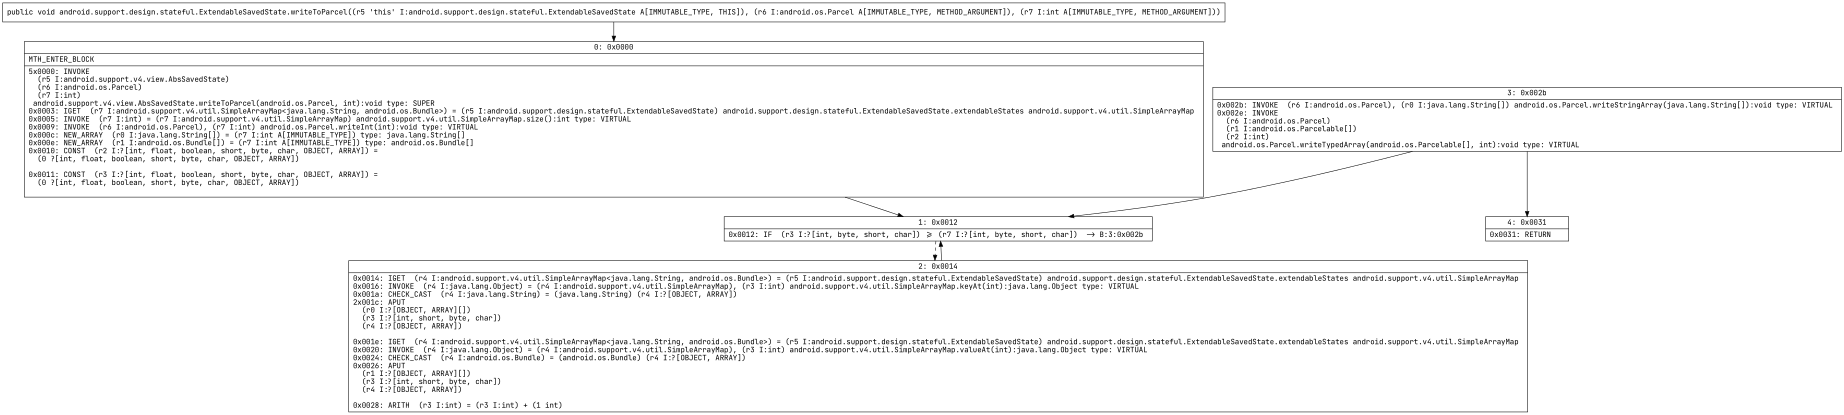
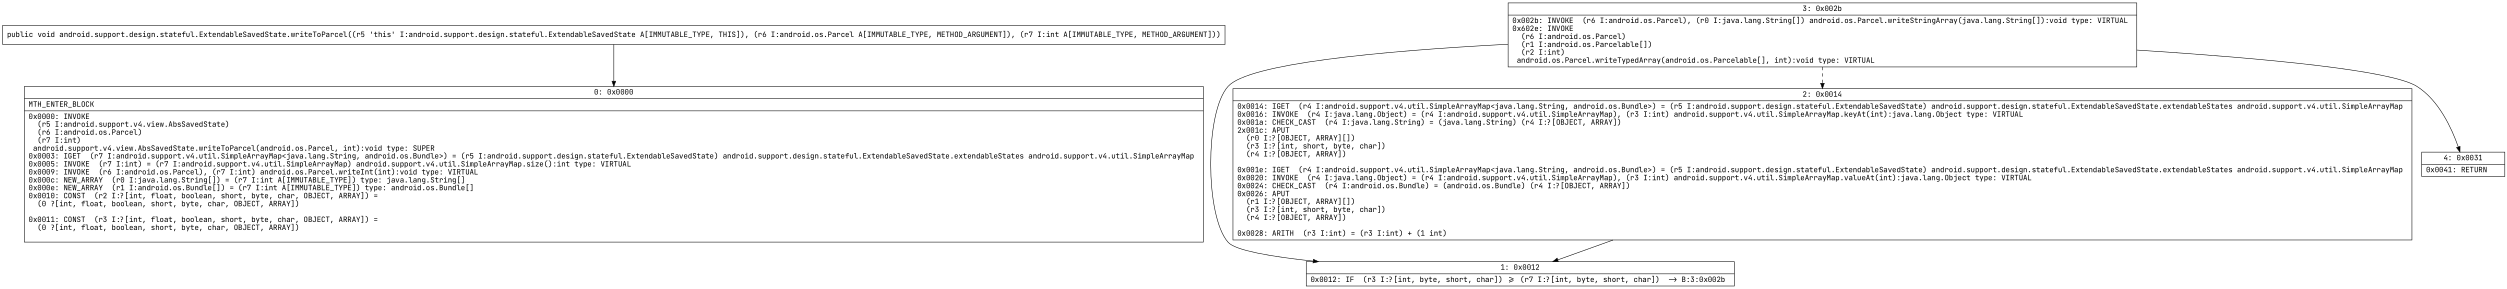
node "0: 0x0000": text "5x0000: INVOKE" -> "0x0000: INVOKE"
node "3: 0x002b": text "0x002e: INVOKE" -> "0x602e: INVOKE"
edge "0: 0x0000" -> "1: 0x0012": removed
node "4: 0x0031": text "0x0031: RETURN" -> "0x0041: RETURN"
edge "1: 0x0012" -> "2: 0x0014": now "3: 0x002b" -> "2: 0x0014"
